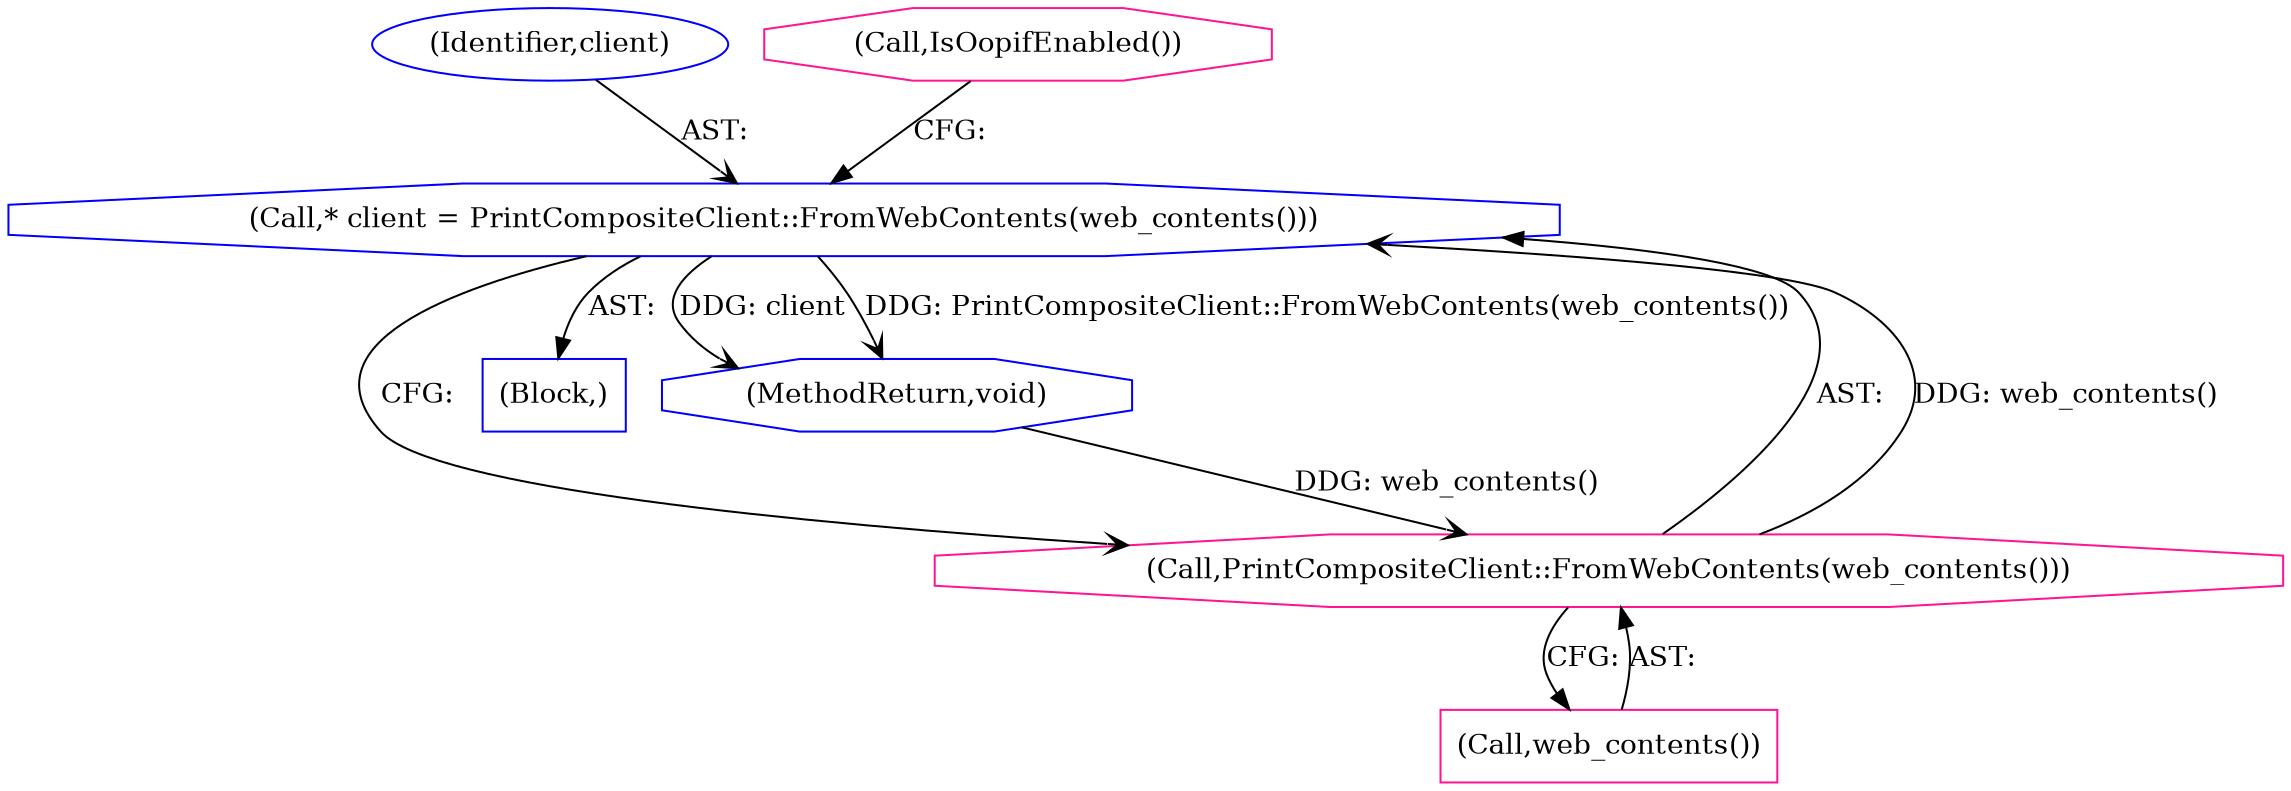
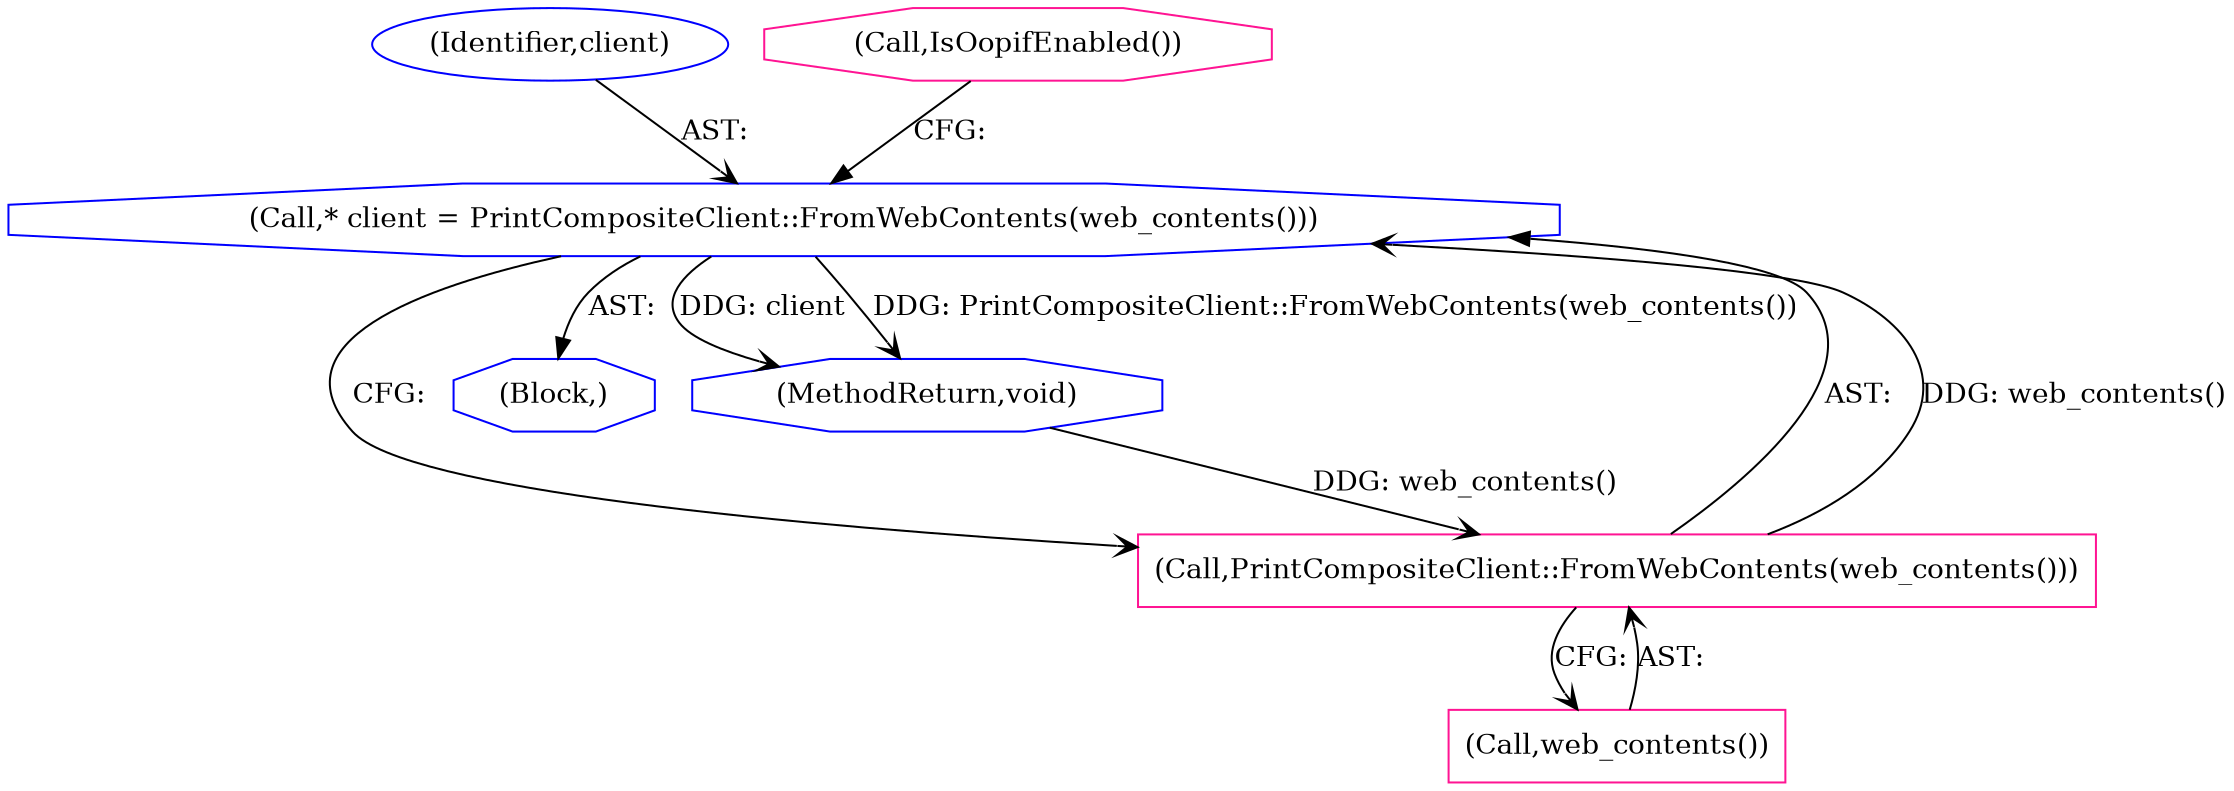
node "(Block,)": shape box -> octagon
node "(Call,PrintCompositeClient::FromWebContents(web_contents()))": shape octagon -> box
edge "(Call,PrintCompositeClient::FromWebContents(web_contents()))" -> "(Call,web_contents())": arrowhead normal -> vee
edge "(Call,web_contents())" -> "(Call,PrintCompositeClient::FromWebContents(web_contents()))": arrowhead normal -> vee
